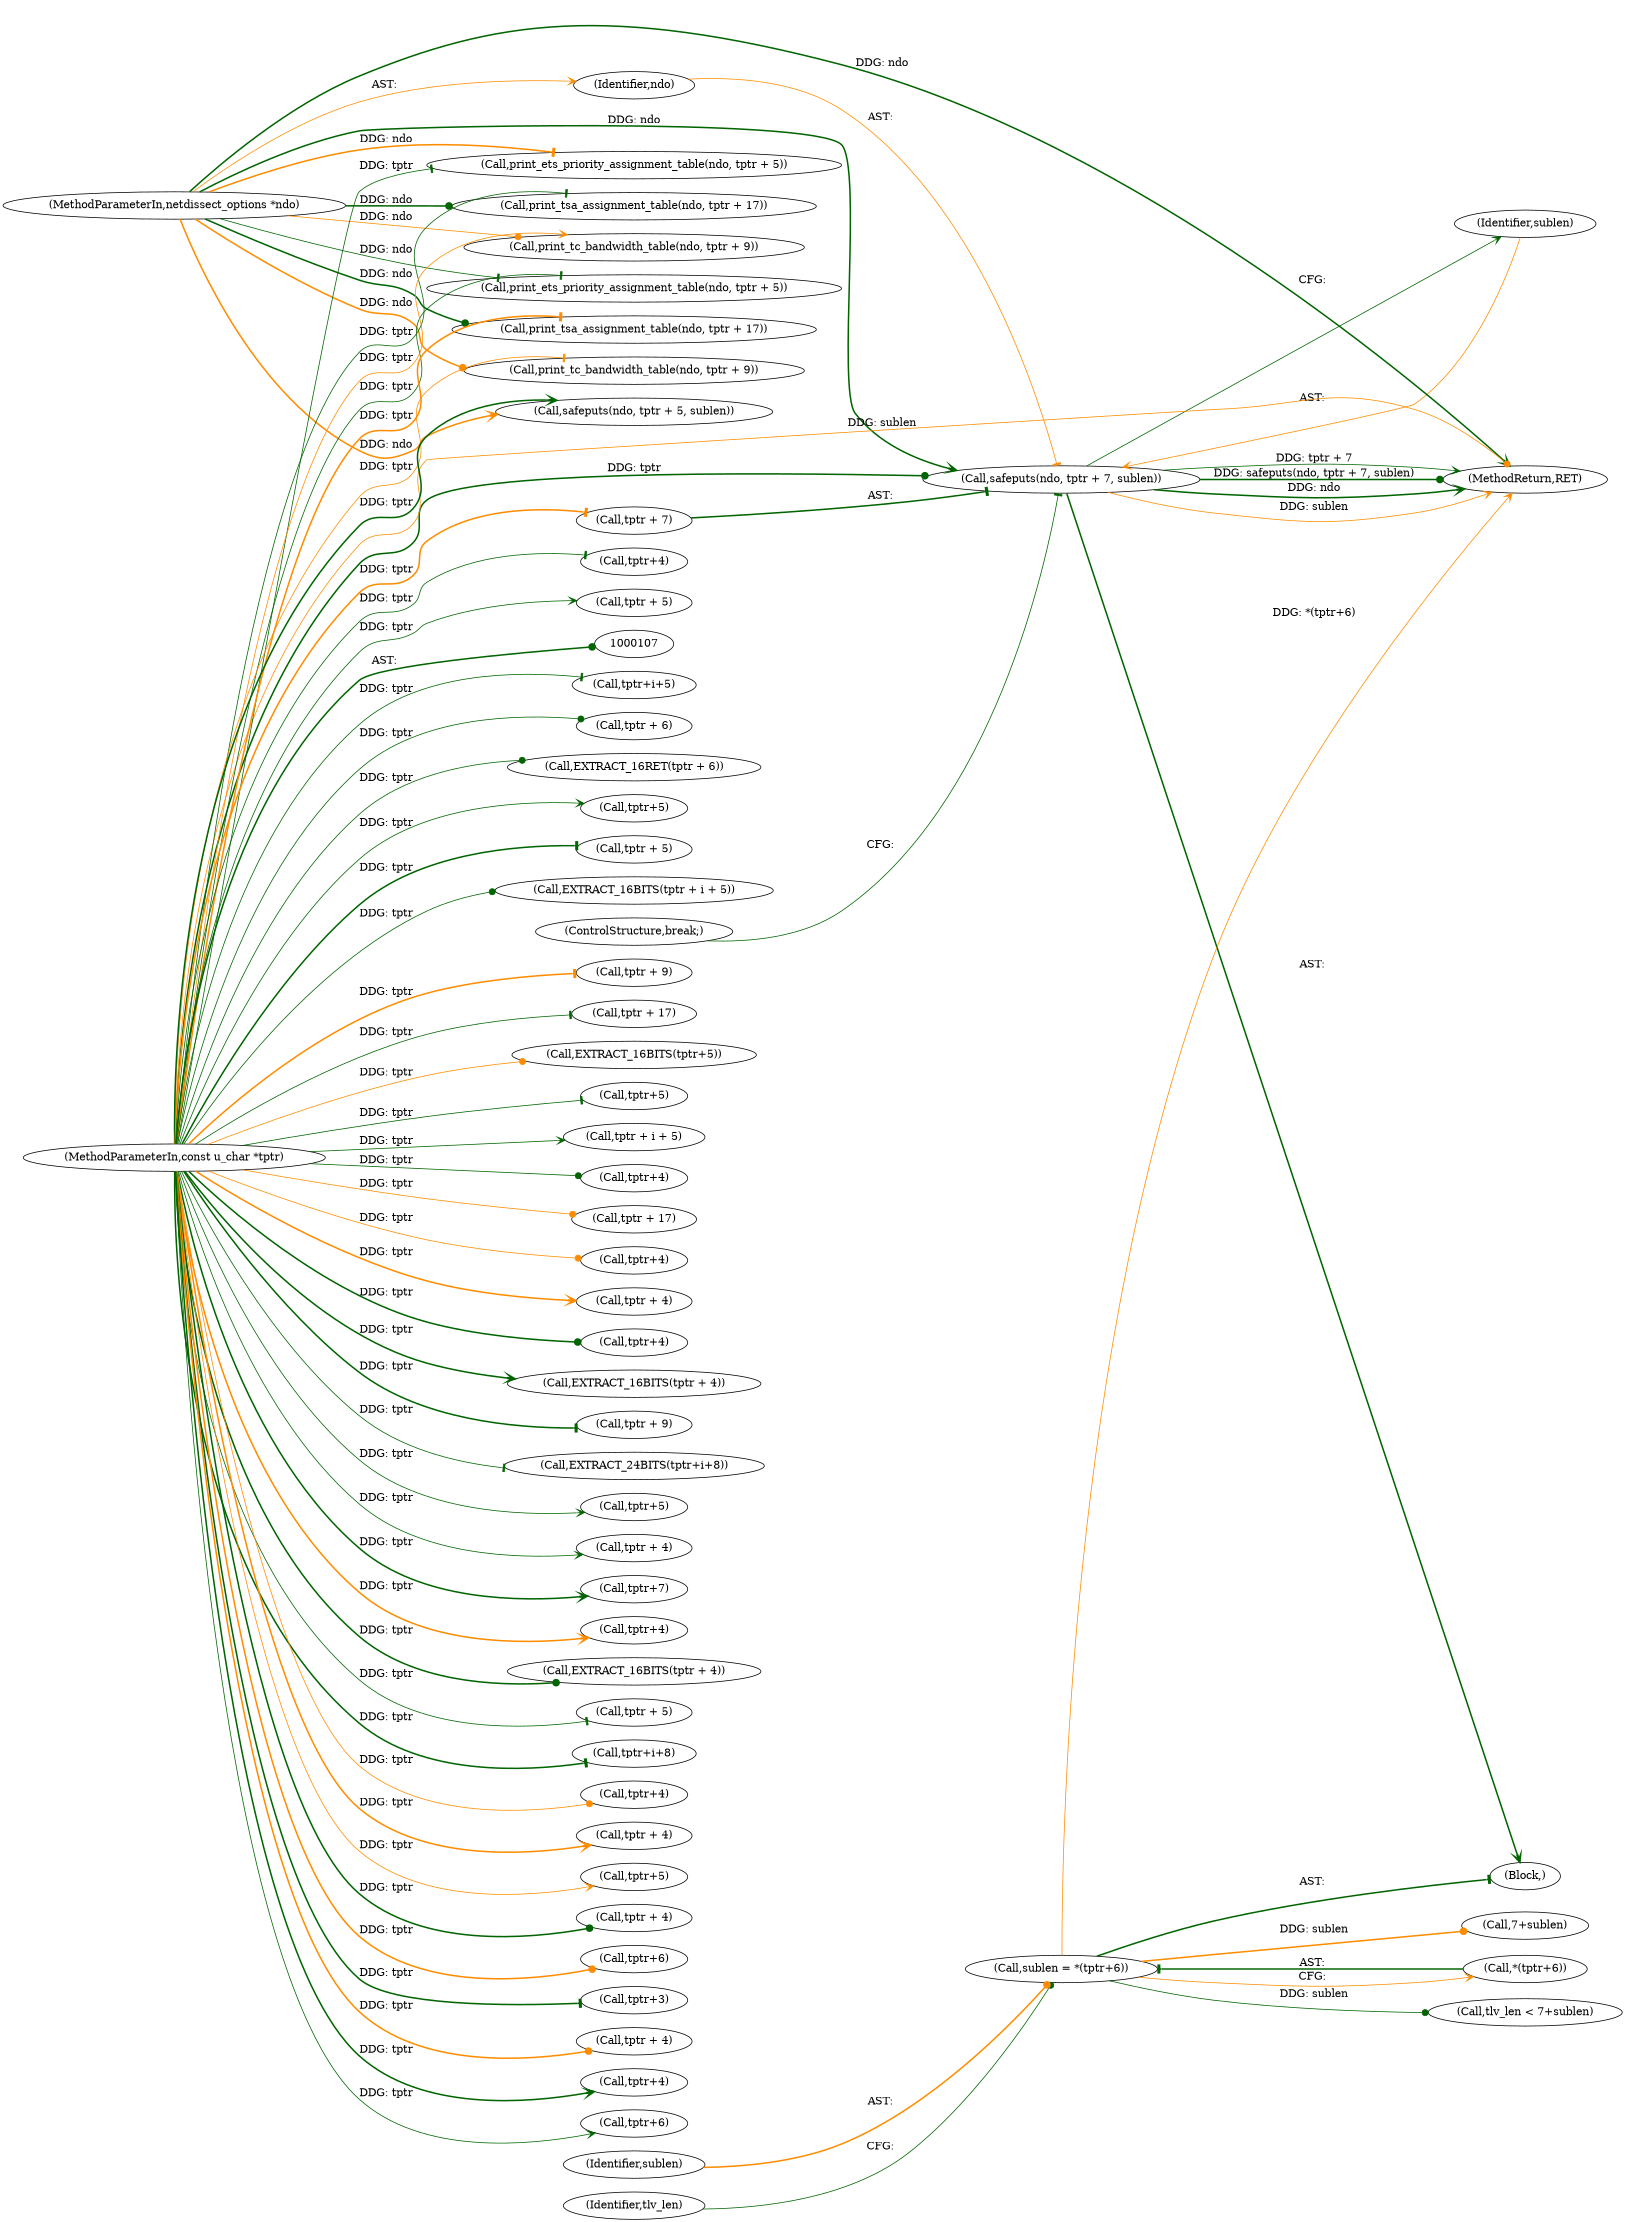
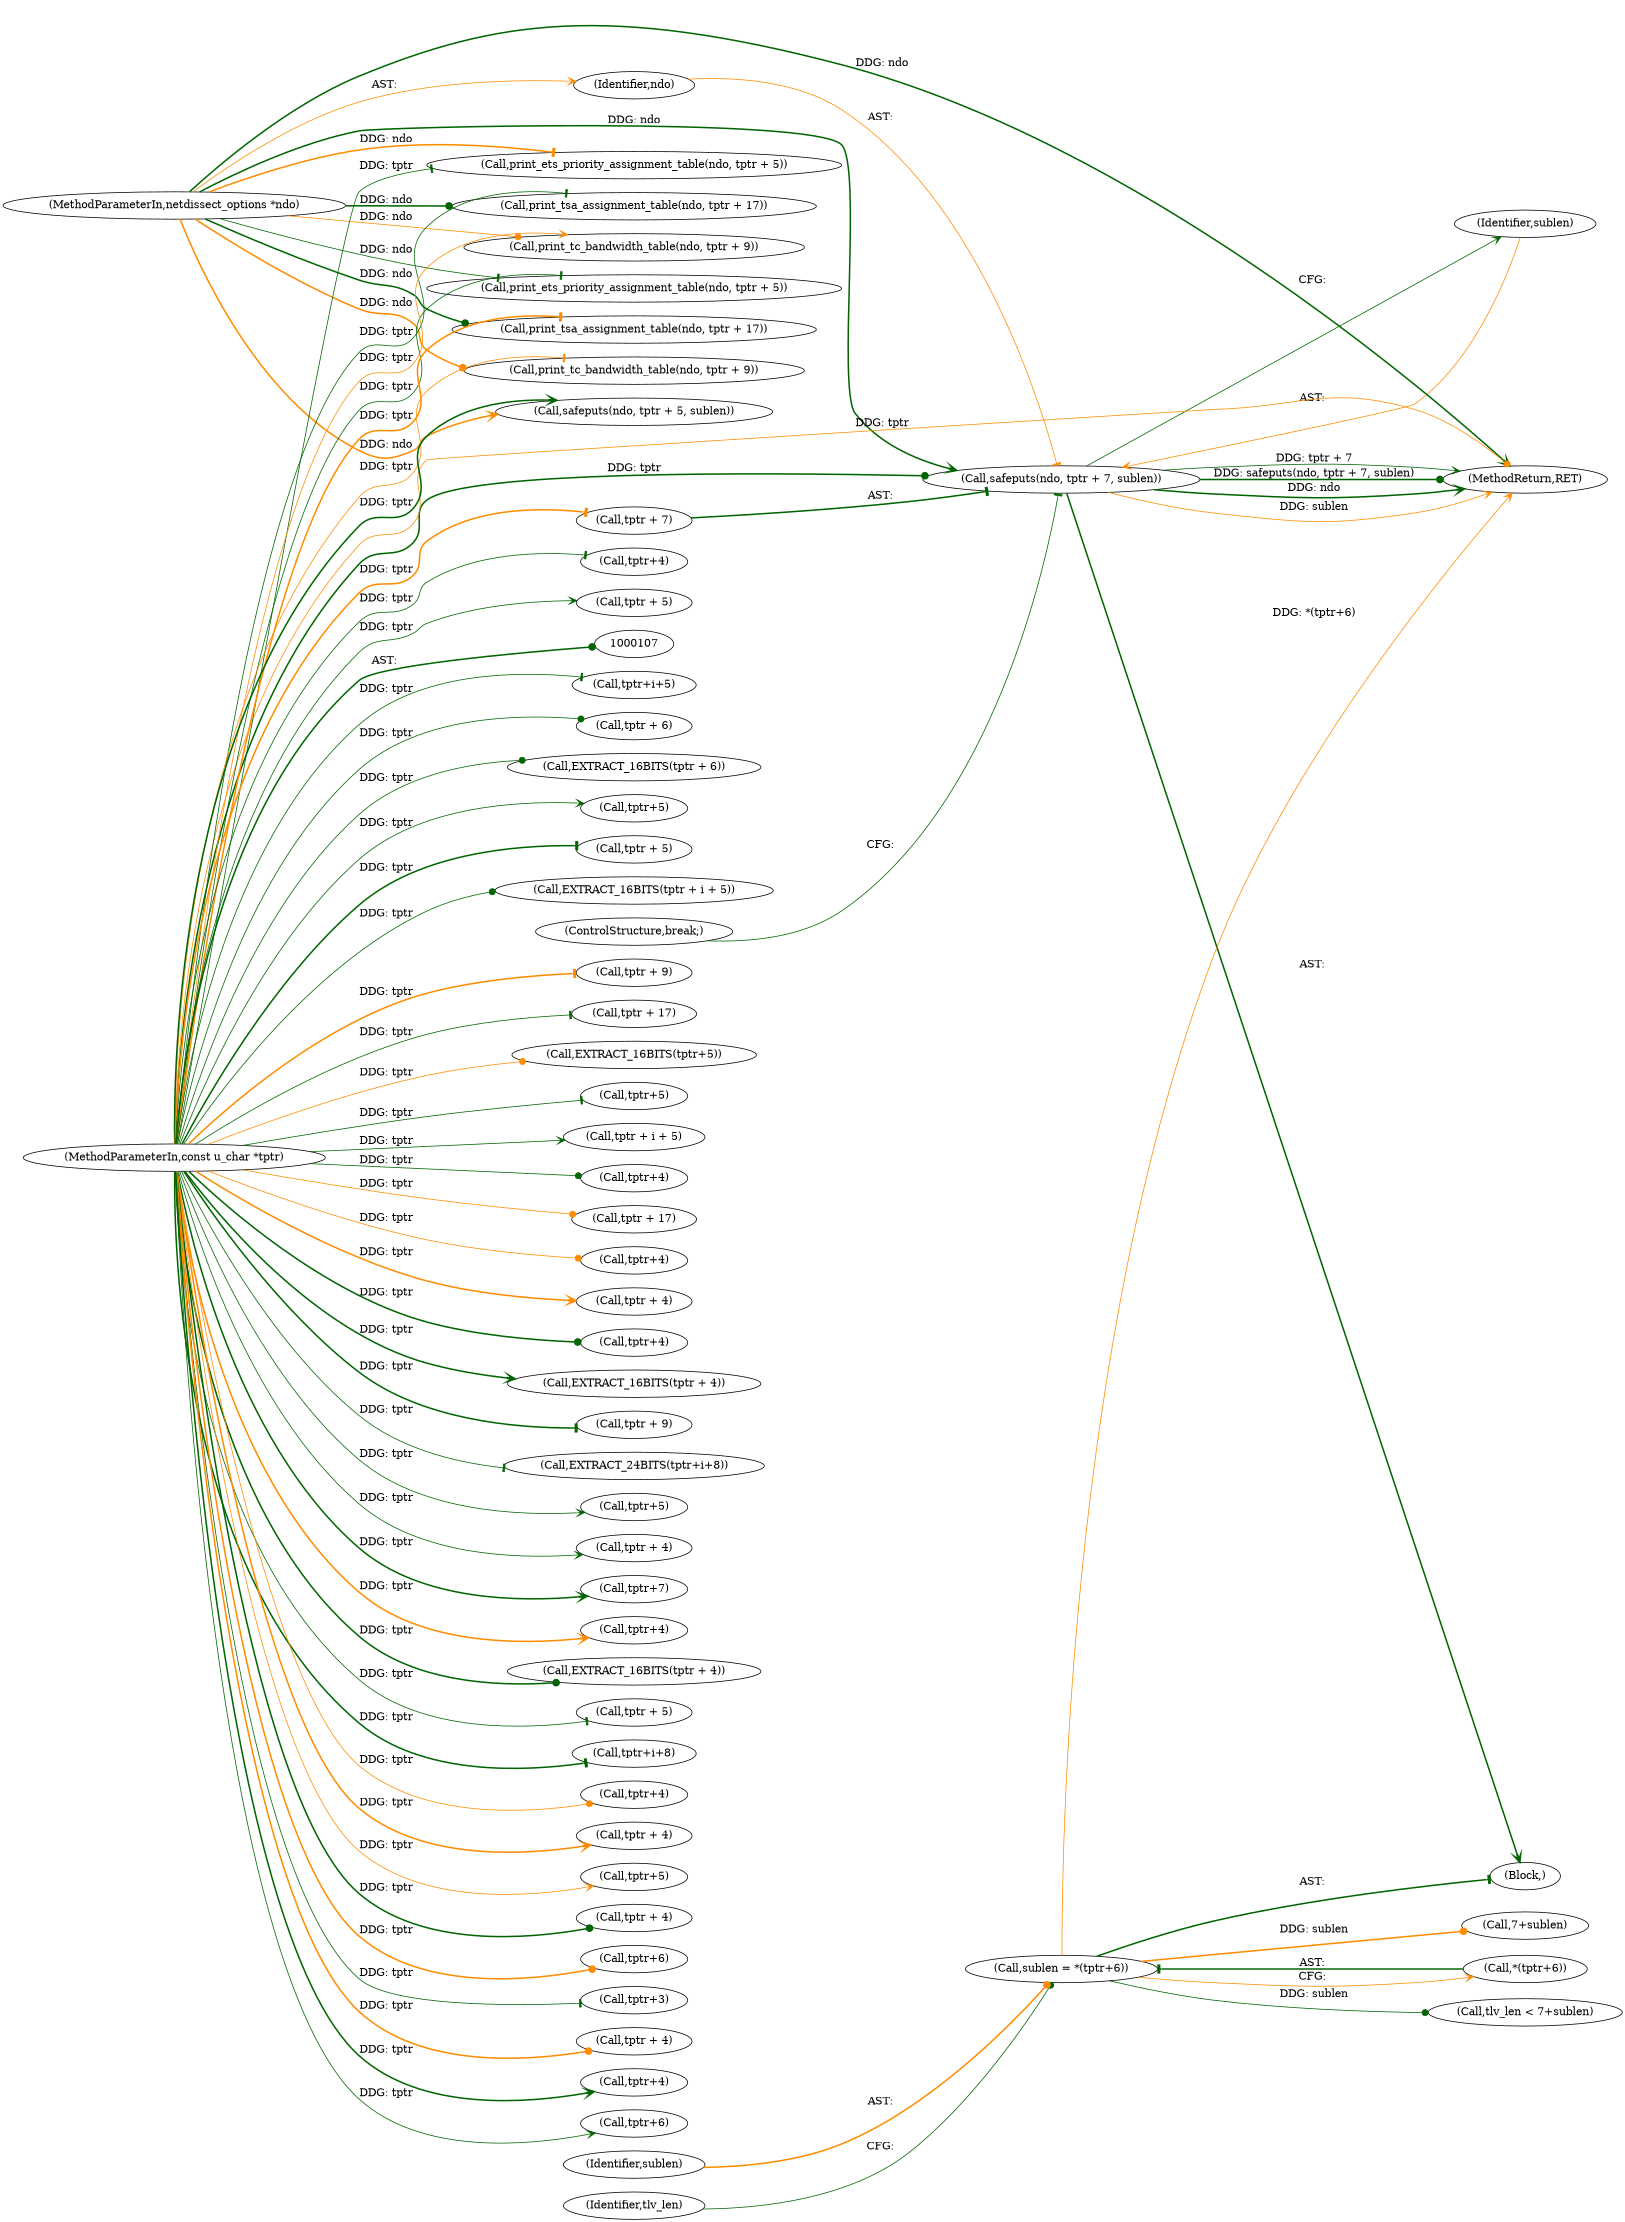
edge "(MethodParameterIn,const u_char *tptr)" -> "(MethodReturn,RET)": label "DDG: sublen" -> "DDG: tptr"
node "(Call,EXTRACT_16RET(tptr + 6))": label "(Call,EXTRACT_16RET(tptr + 6))" -> "(Call,EXTRACT_16BITS(tptr + 6))"
edge "(MethodParameterIn,const u_char *tptr)" -> "(Call,tptr+3)": style bold -> solid
